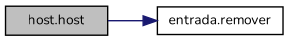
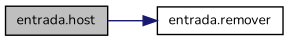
node "host.host": label "host.host" -> "entrada.host"
